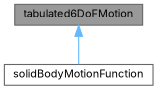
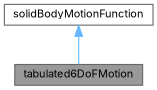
edge "solidBodyMotionFunction" -> "tabulated6DoFMotion": reversed
